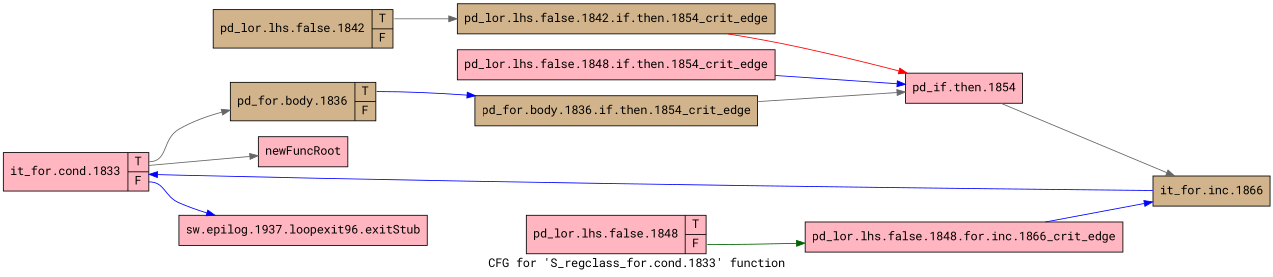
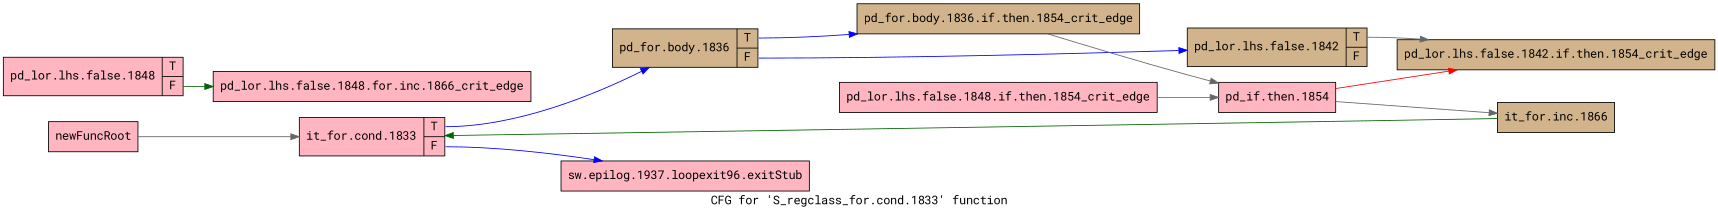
edge "pd_lor.lhs.false.1842.if.then.1854_crit_edge" -> "pd_if.then.1854": reversed
edge "pd_for.body.1836" -> "pd_lor.lhs.false.1842": added
edge "pd_lor.lhs.false.1848.if.then.1854_crit_edge" -> "pd_if.then.1854": color blue -> gray40
edge "it_for.cond.1833" -> "pd_for.body.1836": color gray40 -> blue
edge "it_for.cond.1833" -> "newFuncRoot": reversed
edge "it_for.inc.1866" -> "it_for.cond.1833": color blue -> darkgreen
edge "pd_lor.lhs.false.1848.for.inc.1866_crit_edge" -> "it_for.inc.1866": removed
